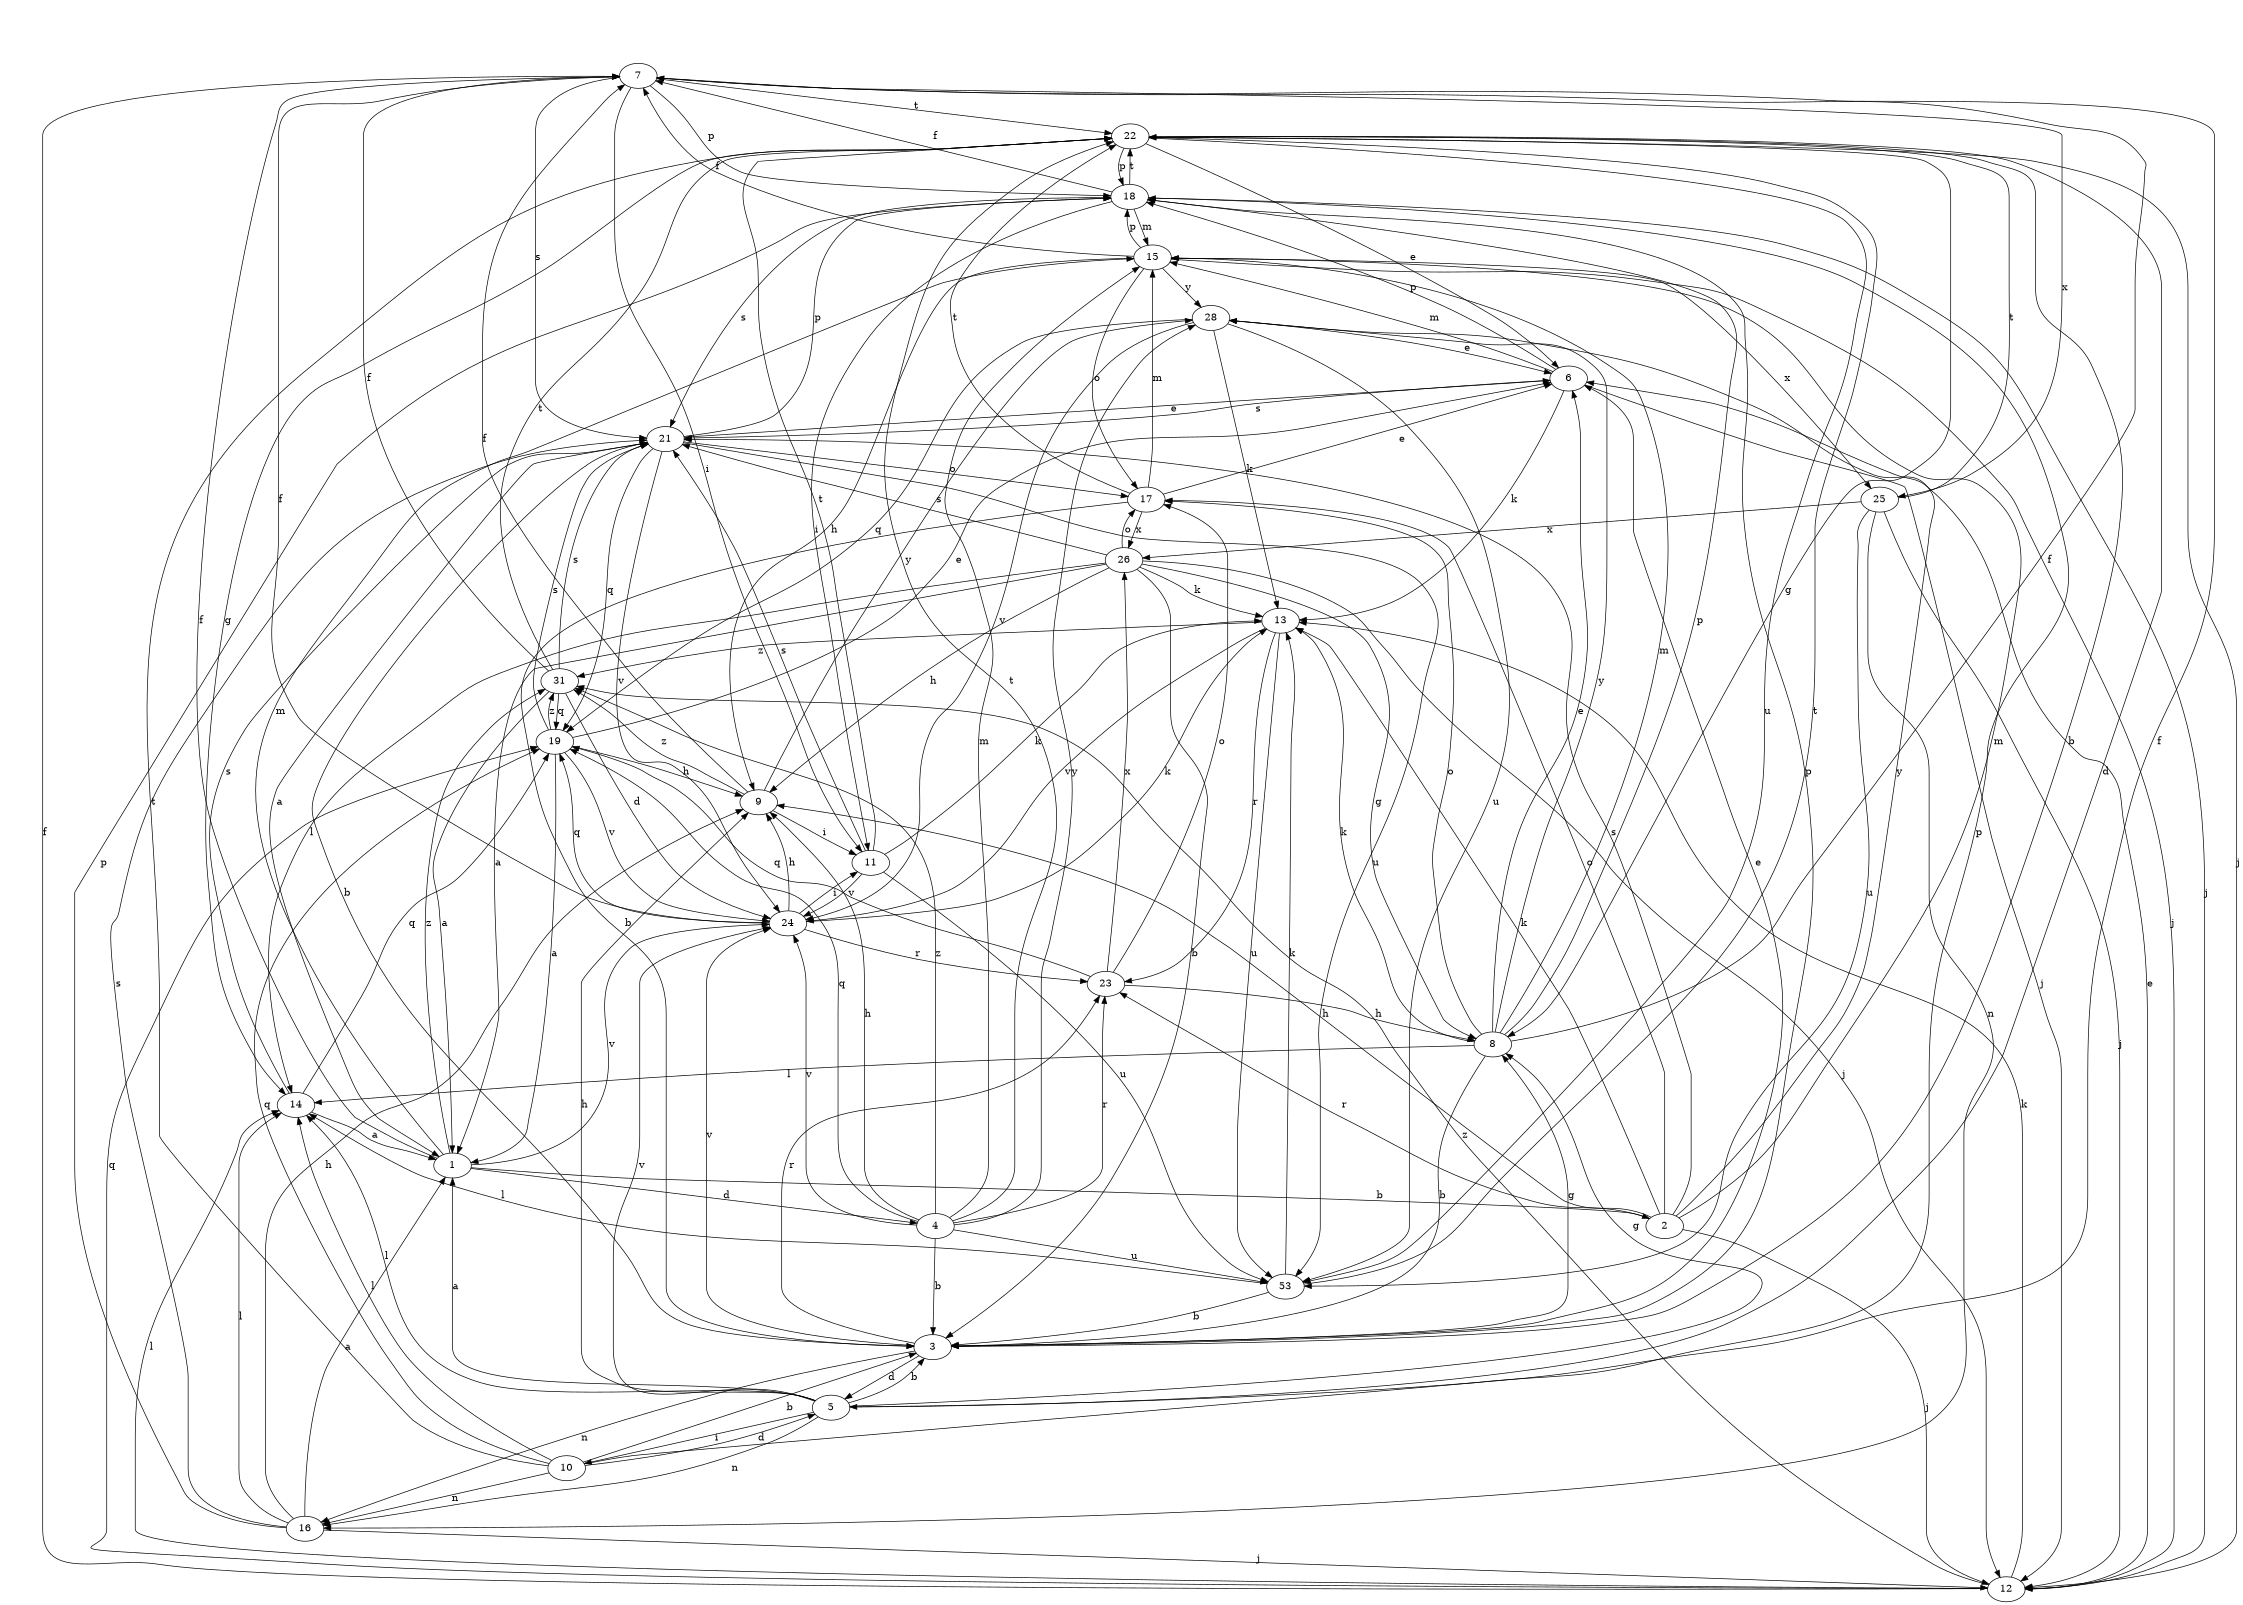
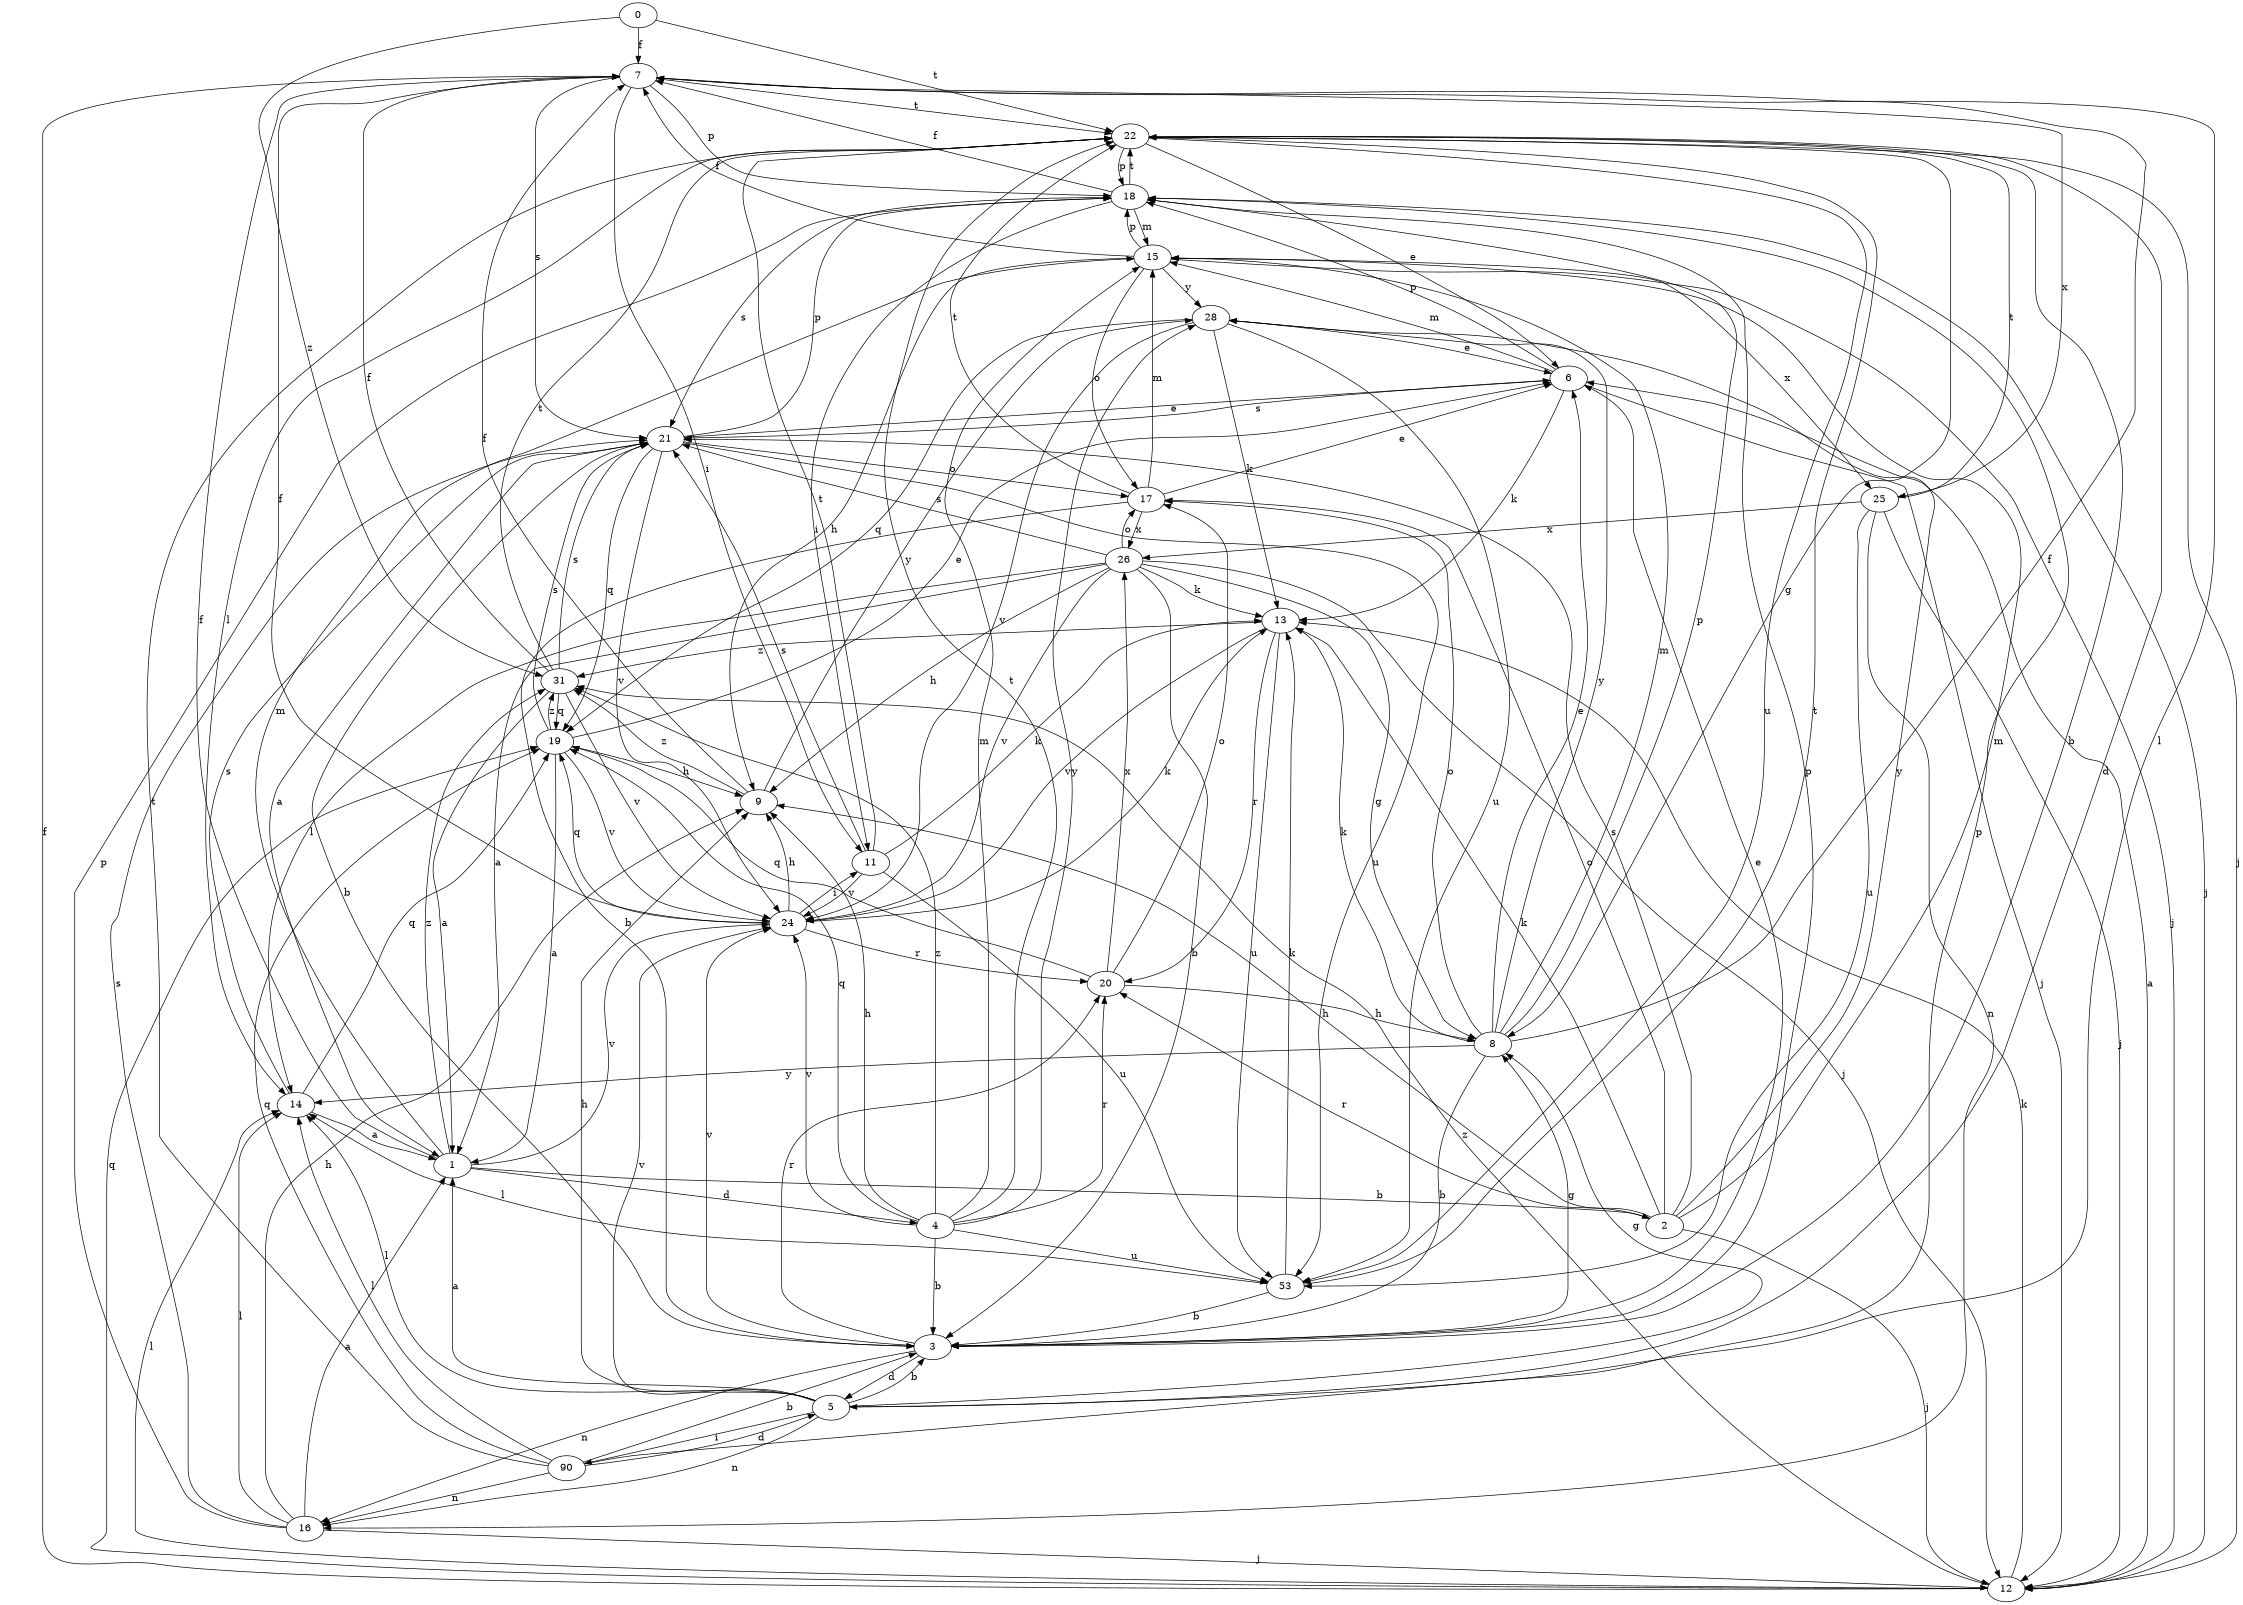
node "0": added
edge "22" -> "14": label "g" -> "l"
edge "5" -> "7": label "f" -> "l"
edge "26" -> "24": added, label "v"
edge "31" -> "24": label "d" -> "v"
edge "9" -> "11": removed, label "i"
node "23": label "23" -> "20"
edge "12" -> "6": label "e" -> "a"
edge "8" -> "14": label "l" -> "y"
node "10": label "10" -> "90"
